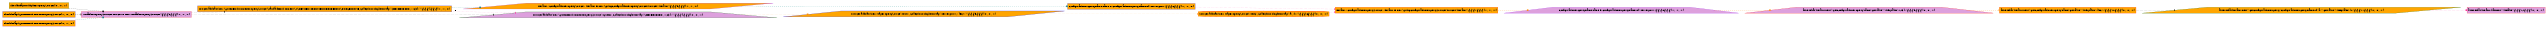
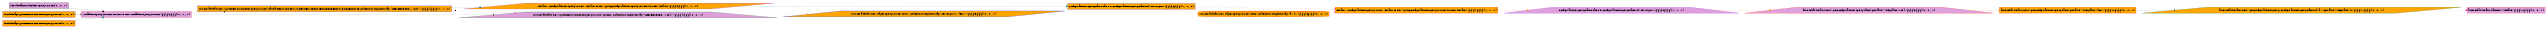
node "shouldAdaptMultiplePropertySources['0', '0', '1']": fillcolor orange -> plum
